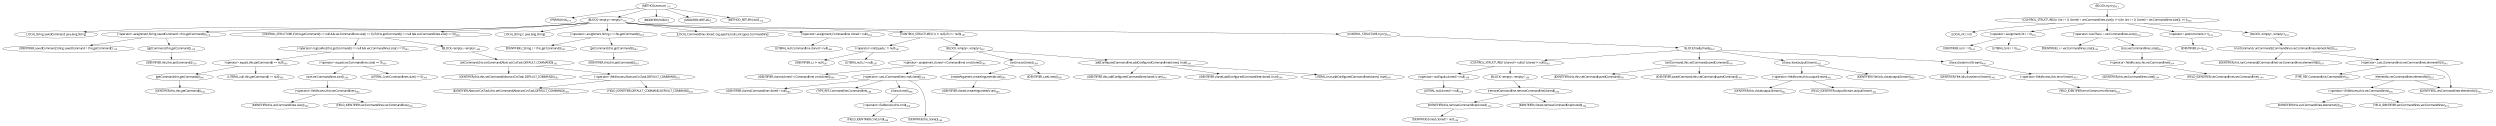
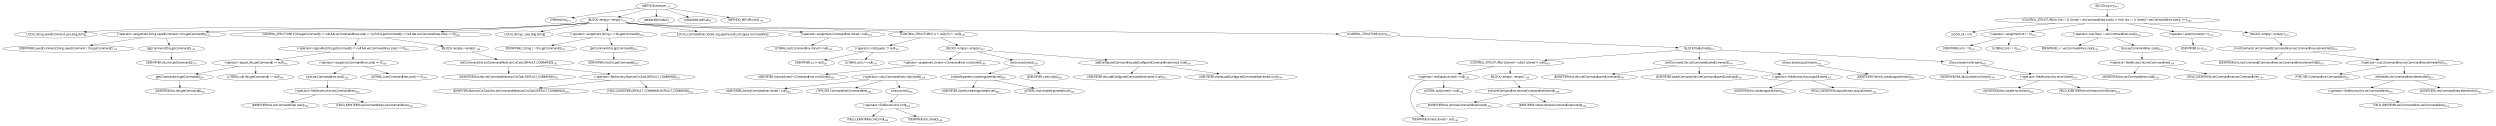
edge "(BLOCK,finally,finally)" -> "(close,close(outputStream))": removed
edge "(close,close(outputStream))" -> "(<operator>.fieldAccess,this.outputStream)": now "(setCommand,this.setCommand(savedCommand))" -> "(<operator>.fieldAccess,this.outputStream)"
edge "(<operator>.assignment,cloned = (Commandline) cmd.clone())" -> "(<operator>.cast,(Commandline) cmd.clone())": removed
edge "(<operator>.cast,(Commandline) vecCommandlines.elementAt(i))" -> "(IDENTIFIER,i,vecCommandlines.elementAt(i))": now "(<operator>.cast,(Commandline) vecCommandlines.elementAt(i))" -> "(elementAt,vecCommandlines.elementAt(i))"
node "(LITERAL,true,addConfiguredCommandline(cloned, true))": removed
node "(LITERAL,true,createArgument(true))": added
node "(IDENTIFIER,this,close(errorStream))": added
edge "(<operator>.cast,(Commandline) cmd.clone())" -> "(IDENTIFIER,this,clone())": now "(<operator>.fieldAccess,this.cmd)" -> "(IDENTIFIER,this,clone())"
node "(IDENTIFIER,this,vecCommandlines.elementAt(i))": removed
edge "(IDENTIFIER,this,removeCommandline(cloned))" -> "(IDENTIFIER,cloned,cloned != null)": now "(<operator>.notEquals,cloned != null)" -> "(IDENTIFIER,cloned,cloned != null)"
